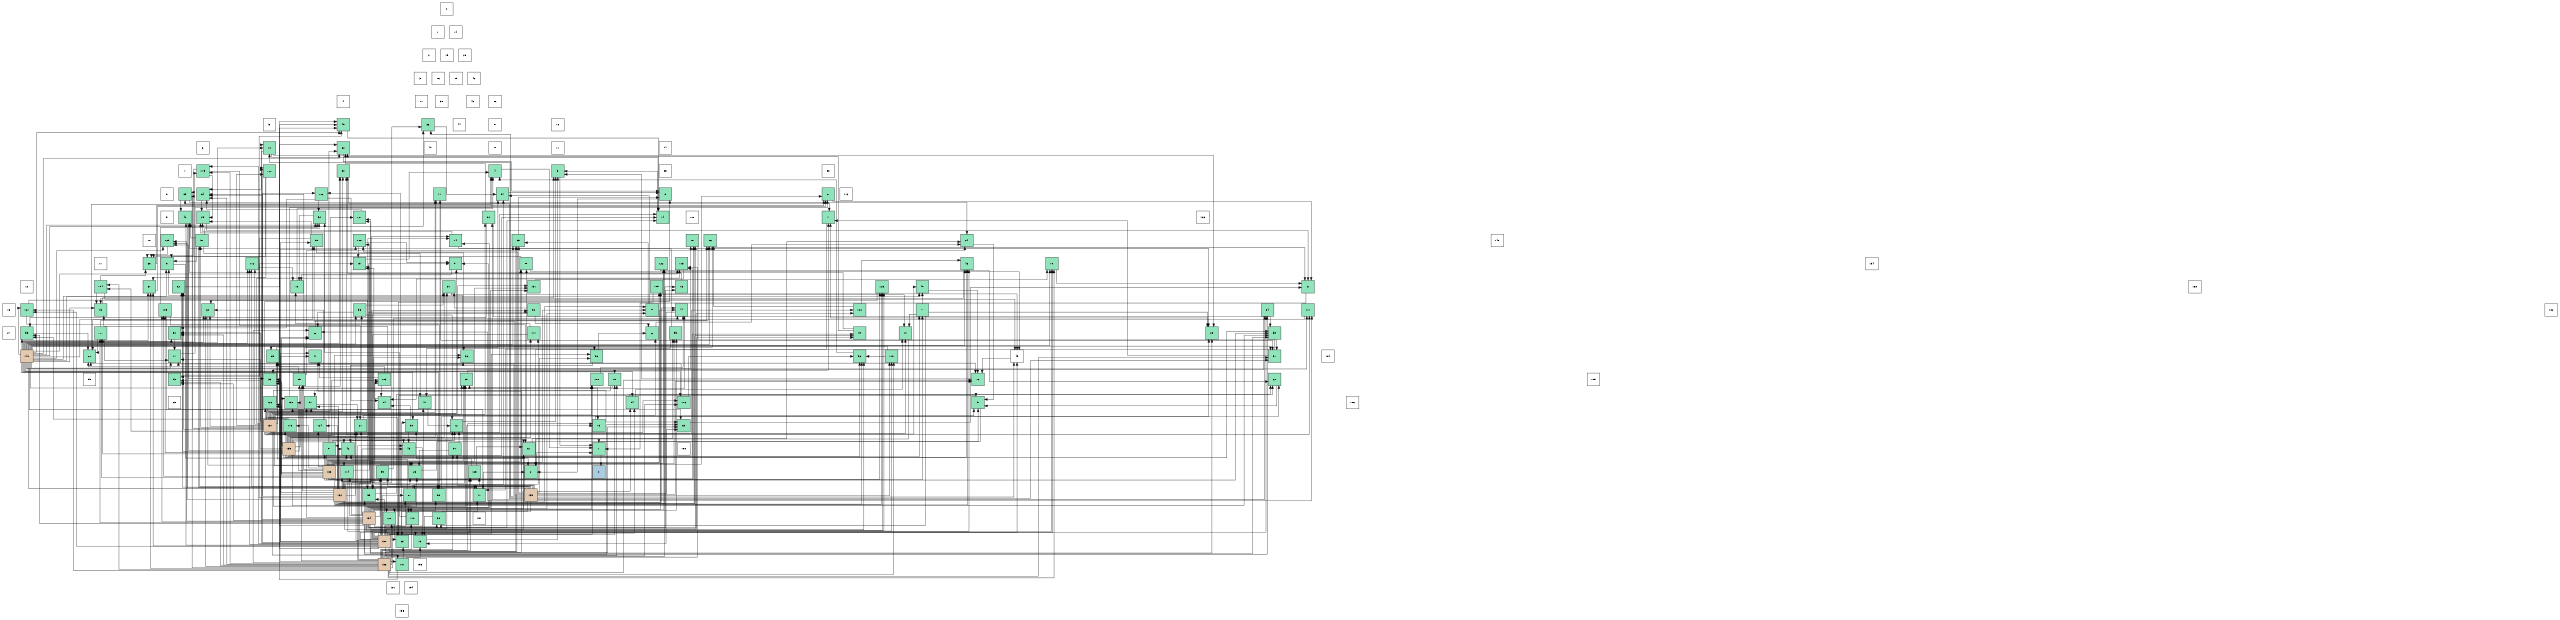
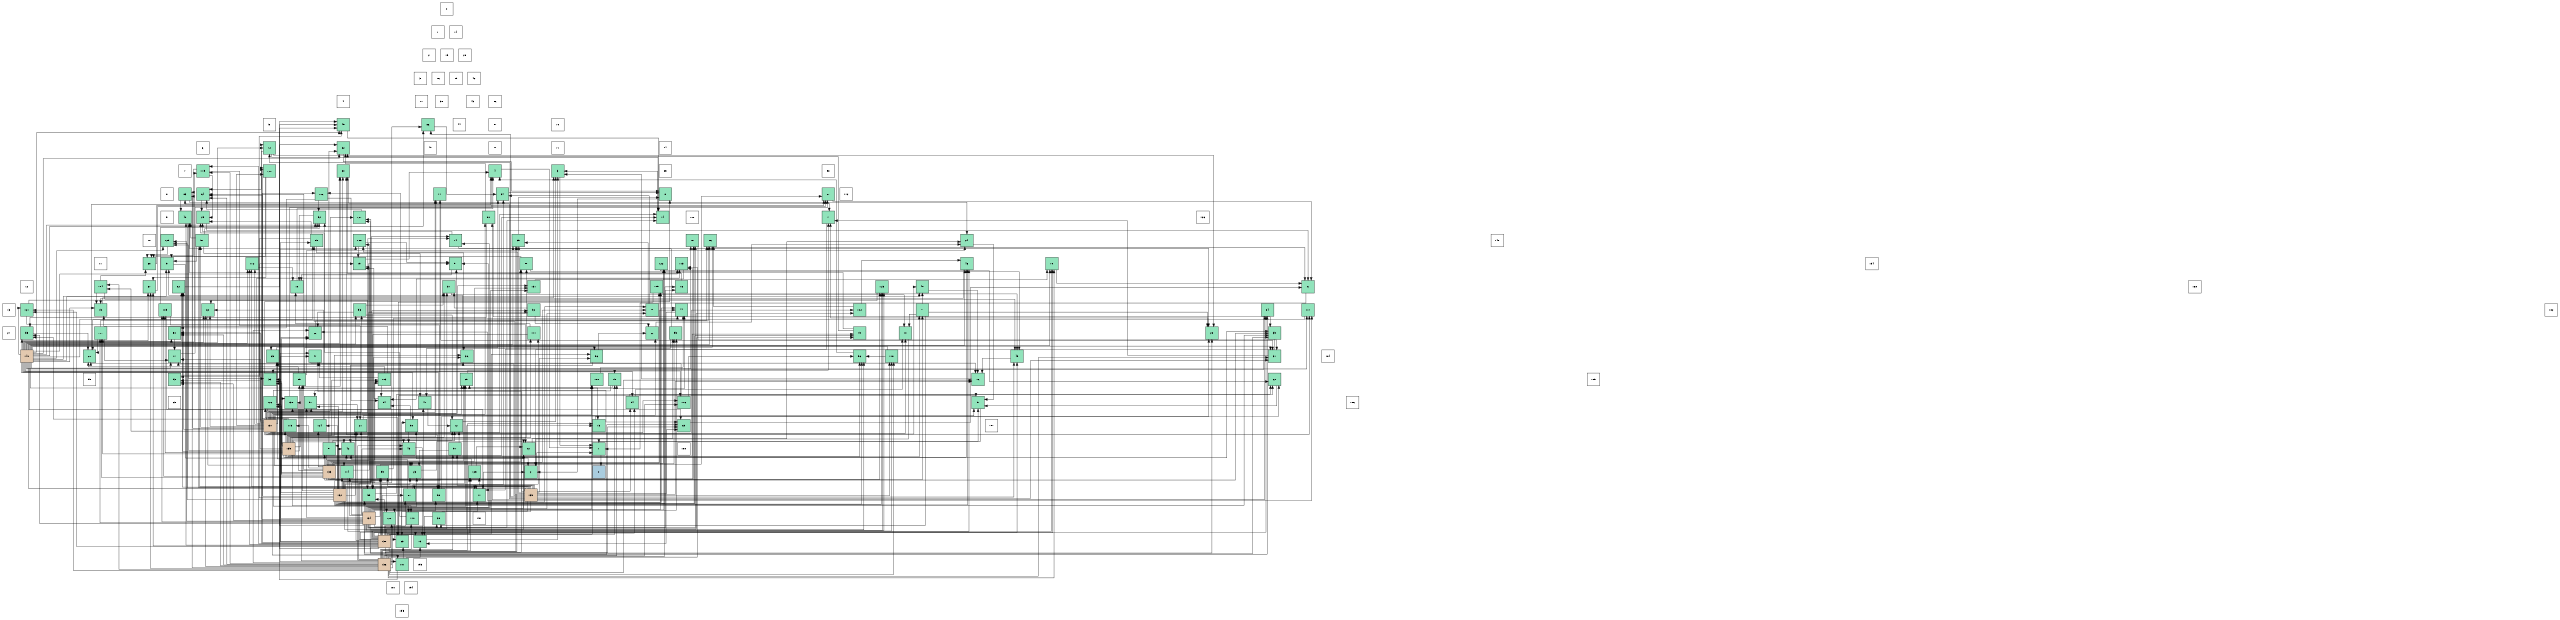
node "49": fillcolor #ffffff -> #91e3bb
node "187": added
